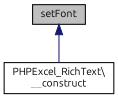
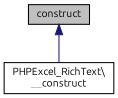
node "setFont": label "setFont" -> "construct"
